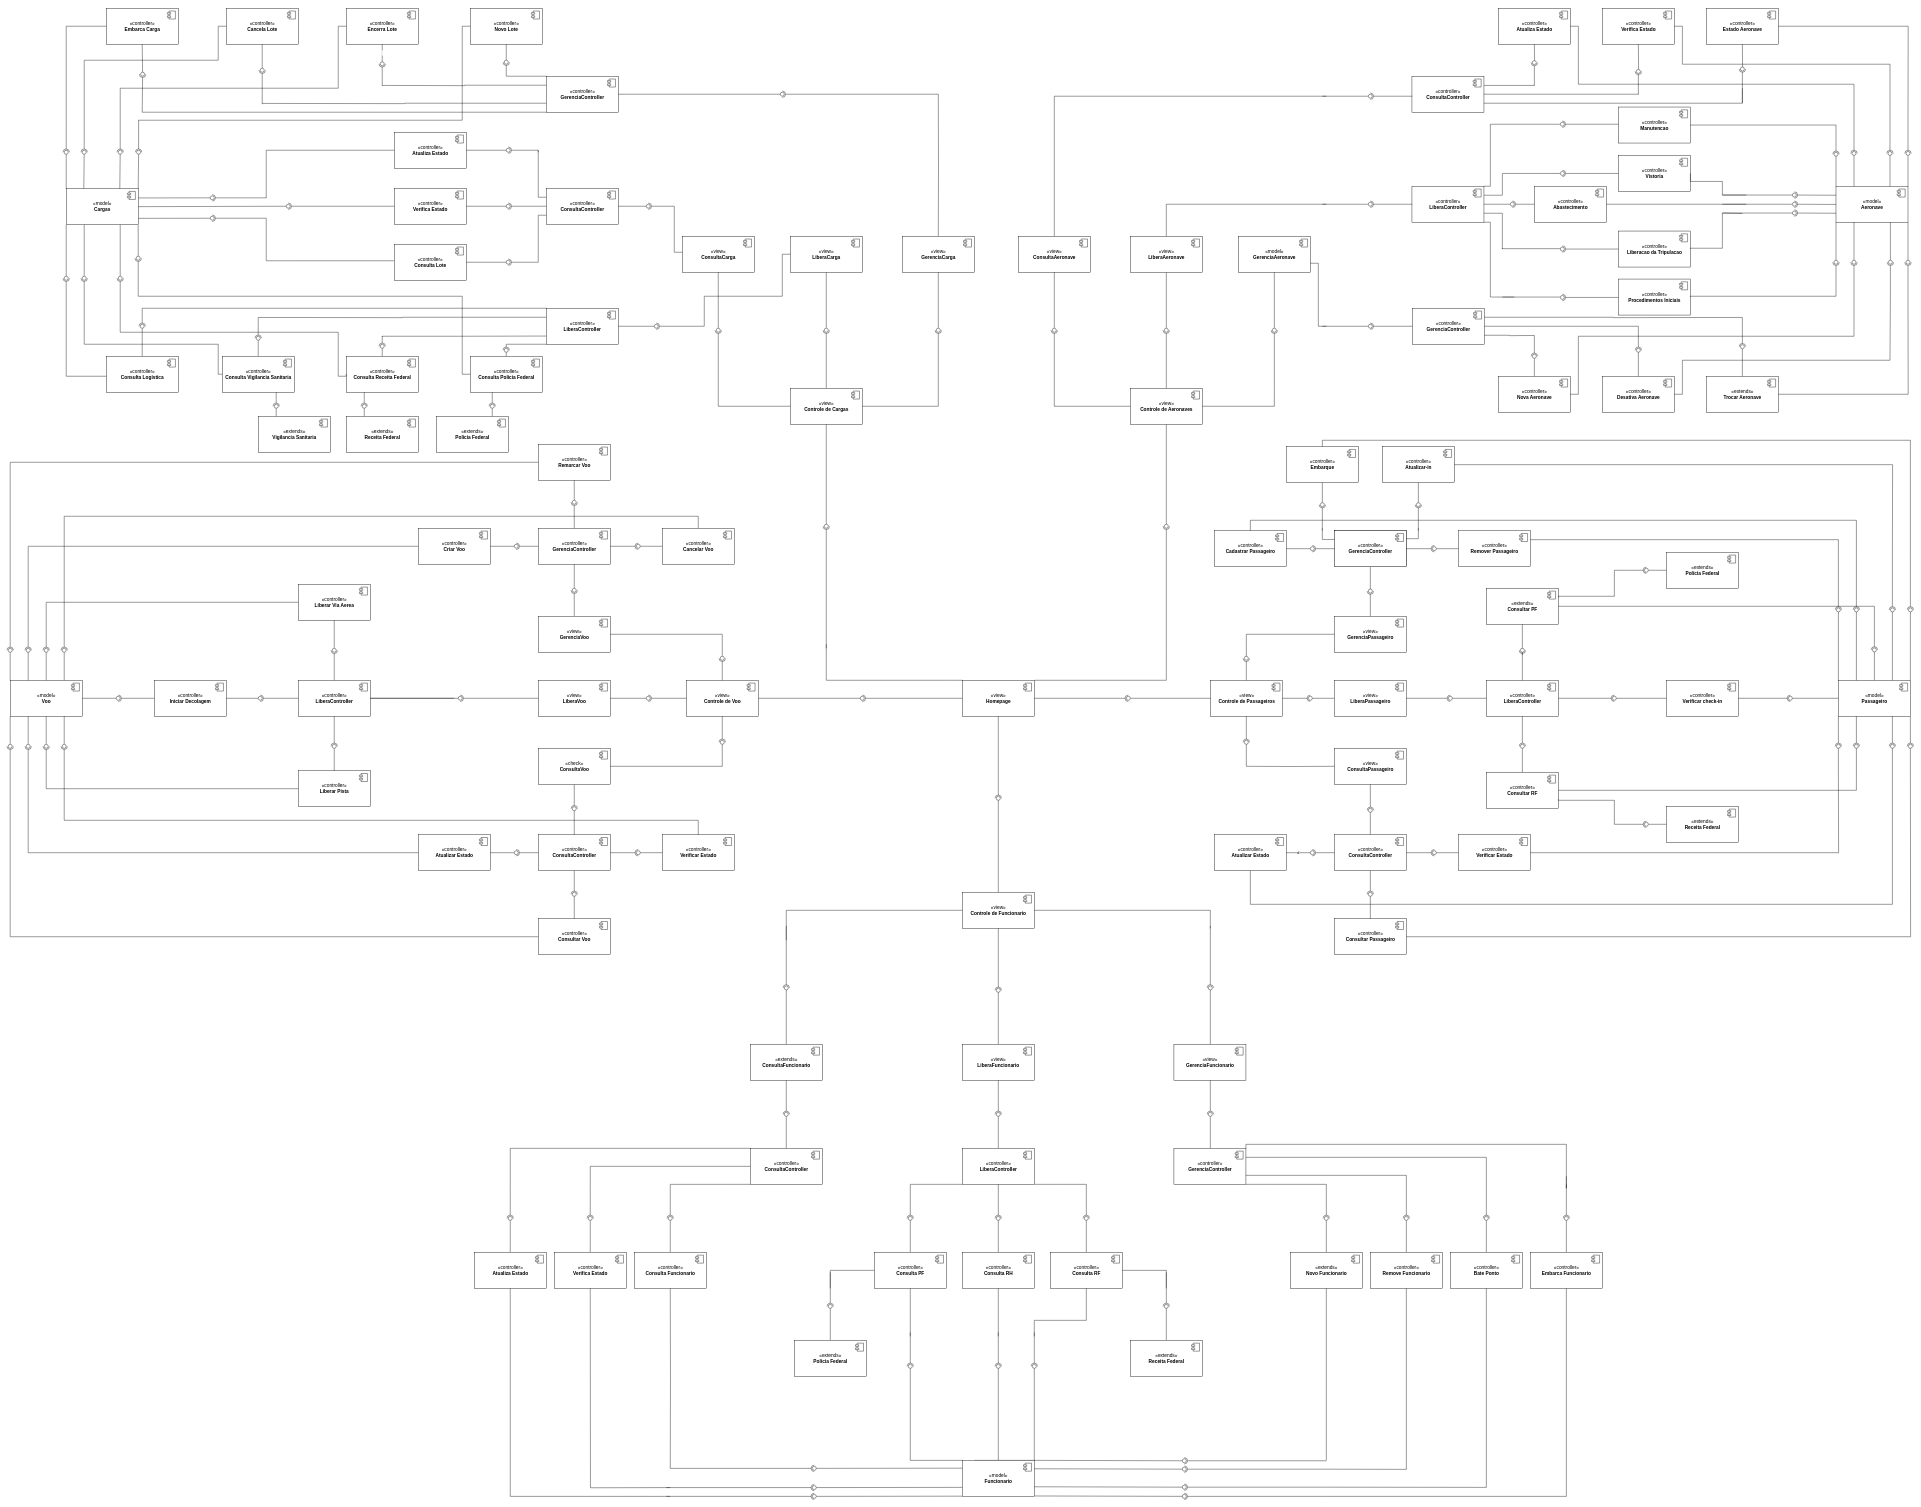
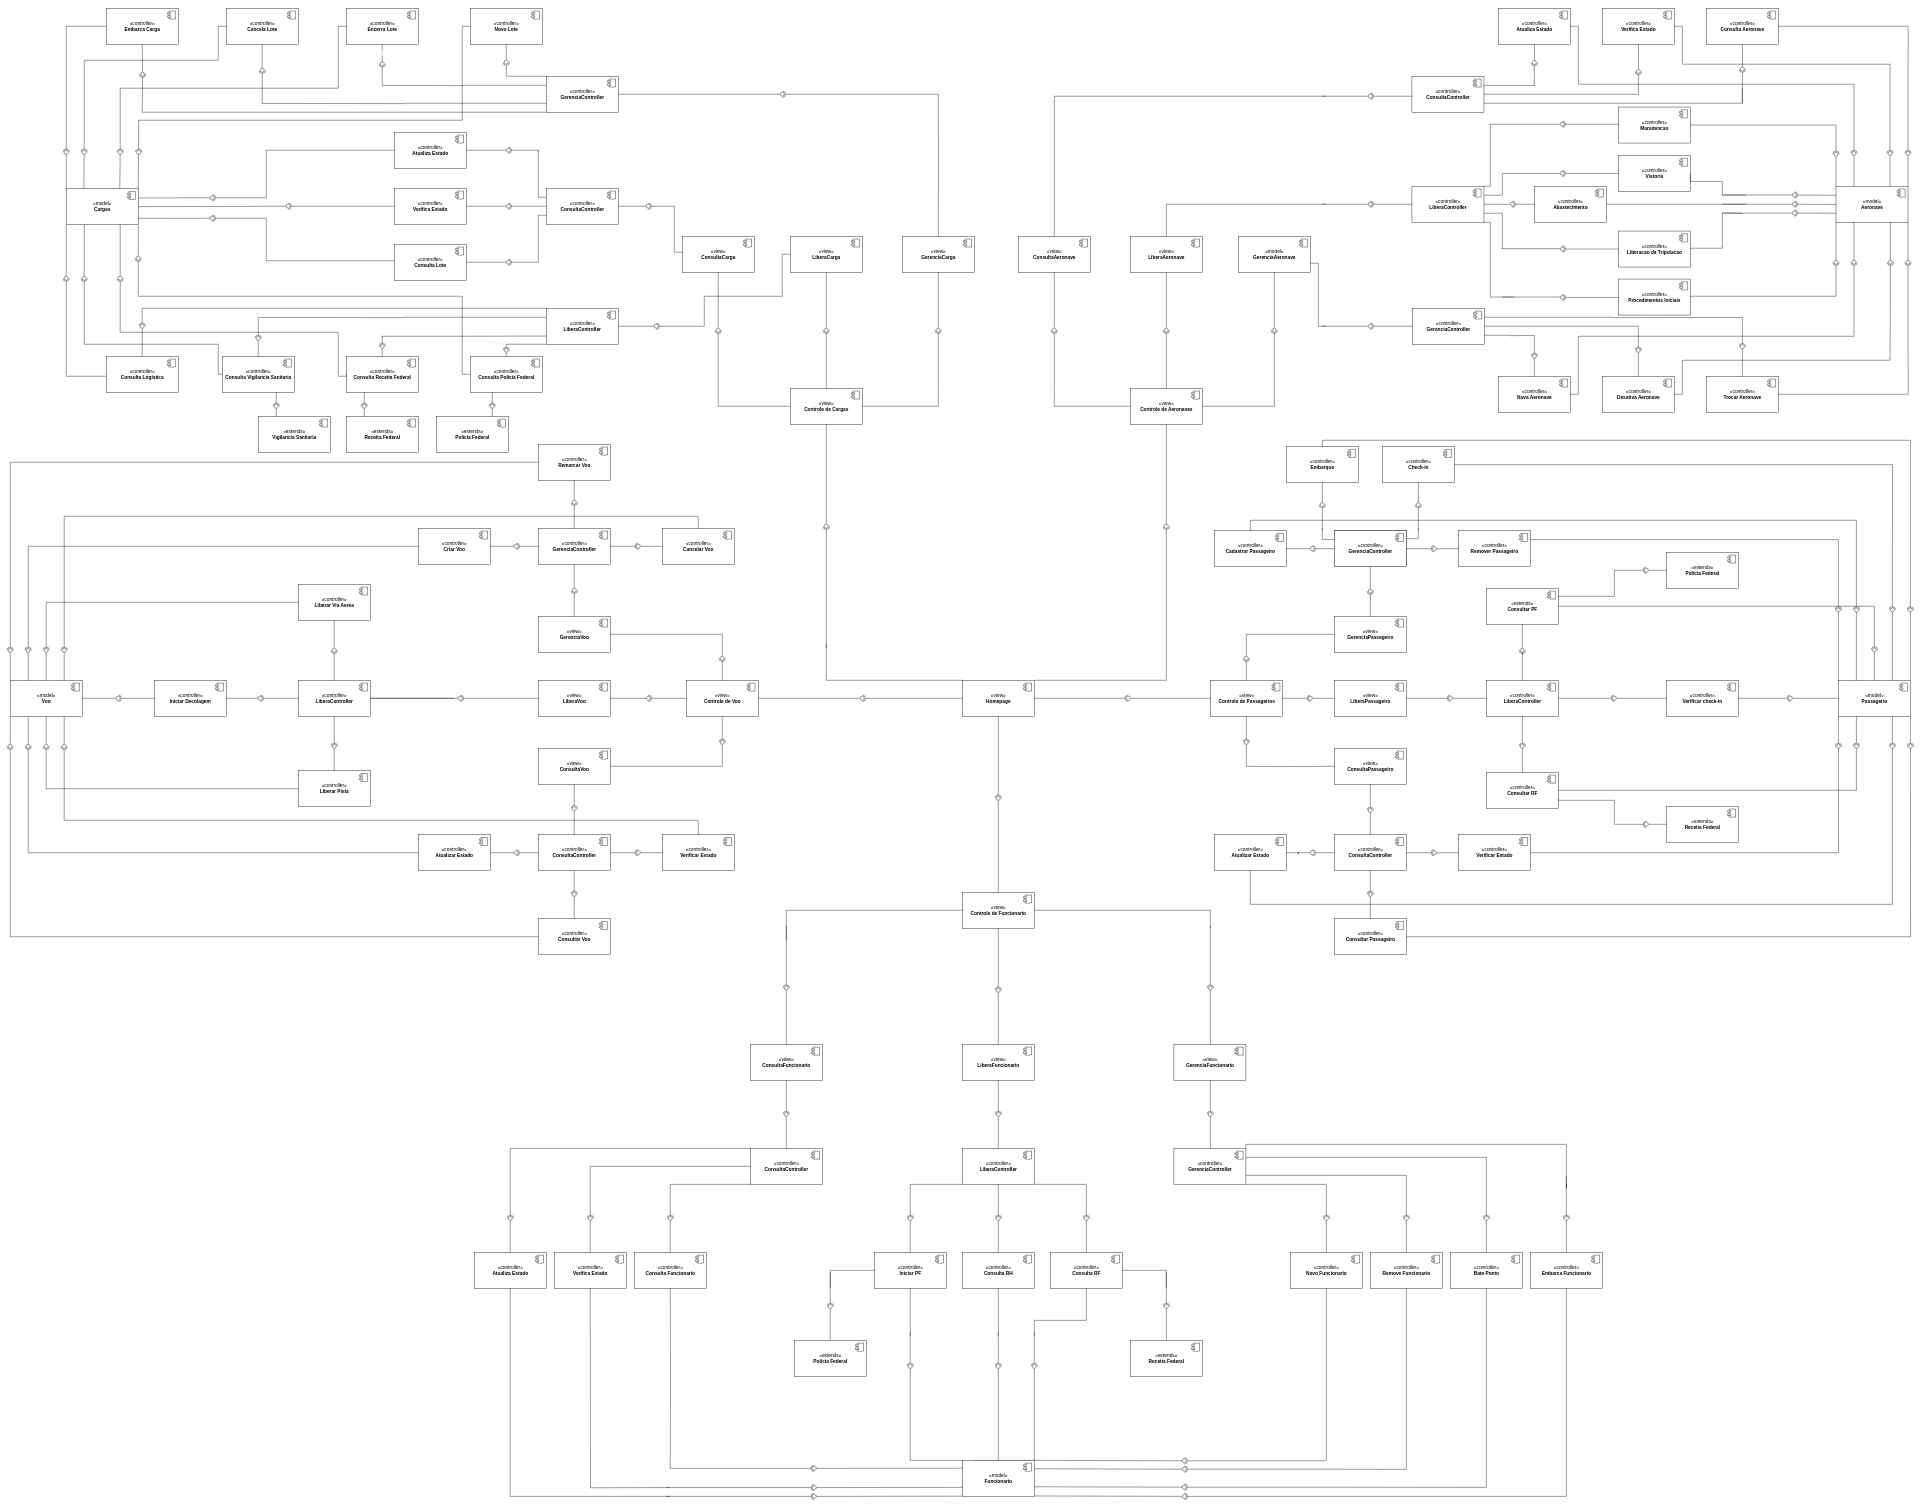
node "«controller» Estado Aeronave": label "«controller» Estado Aeronave" -> "«controller» Consulta Aeronave"
node "«extends» Trocar Aeronave": label "«extends» Trocar Aeronave" -> "«controller» Trocar Aeronave"
node "«controller» Atualizar-in": label "«controller» Atualizar-in" -> "«controller» Check-in"
node "«check» ConsultaVoo": label "«check» ConsultaVoo" -> "«view» ConsultaVoo"
node "«extends» ConsultaFuncionario": label "«extends» ConsultaFuncionario" -> "«view» ConsultaFuncionario"
node "«controller» Consulta PF": label "«controller» Consulta PF" -> "«controller» Iniciar PF"
node "«extends» Novo Funcionario": label "«extends» Novo Funcionario" -> "«controller» Novo Funcionario"
